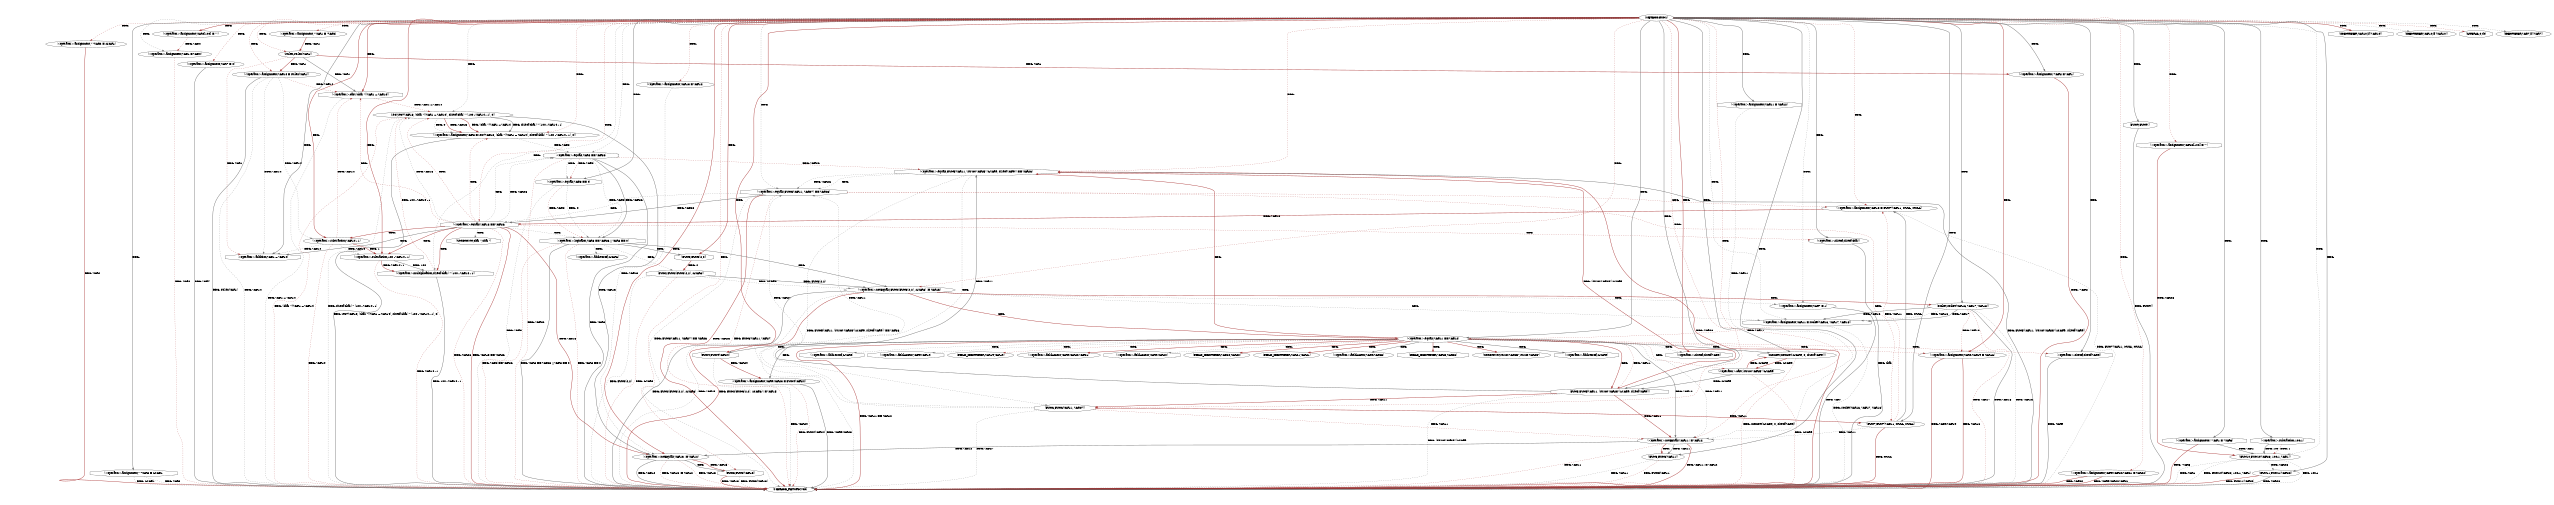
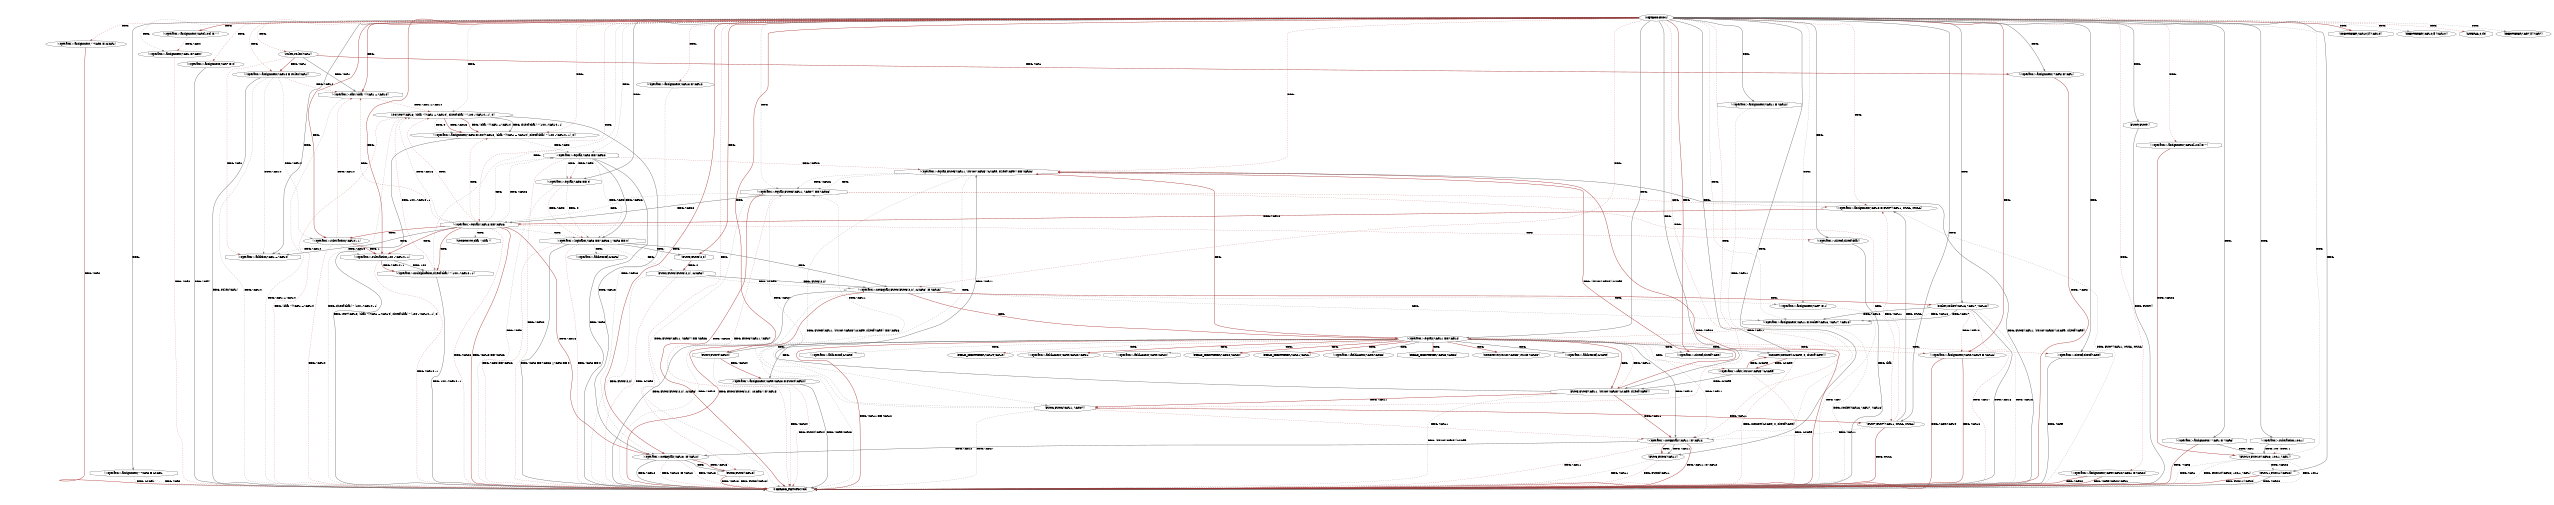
node "(<operator>.assignment,* VAR1 = *VAR2)": removed
node "(<operator>.fieldAccess,VAR9.VAR19)": removed
edge "(<operator>.assignment,VAR7 = 1)" -> "(METHOD_RETURN,void)": style bold -> dashed
